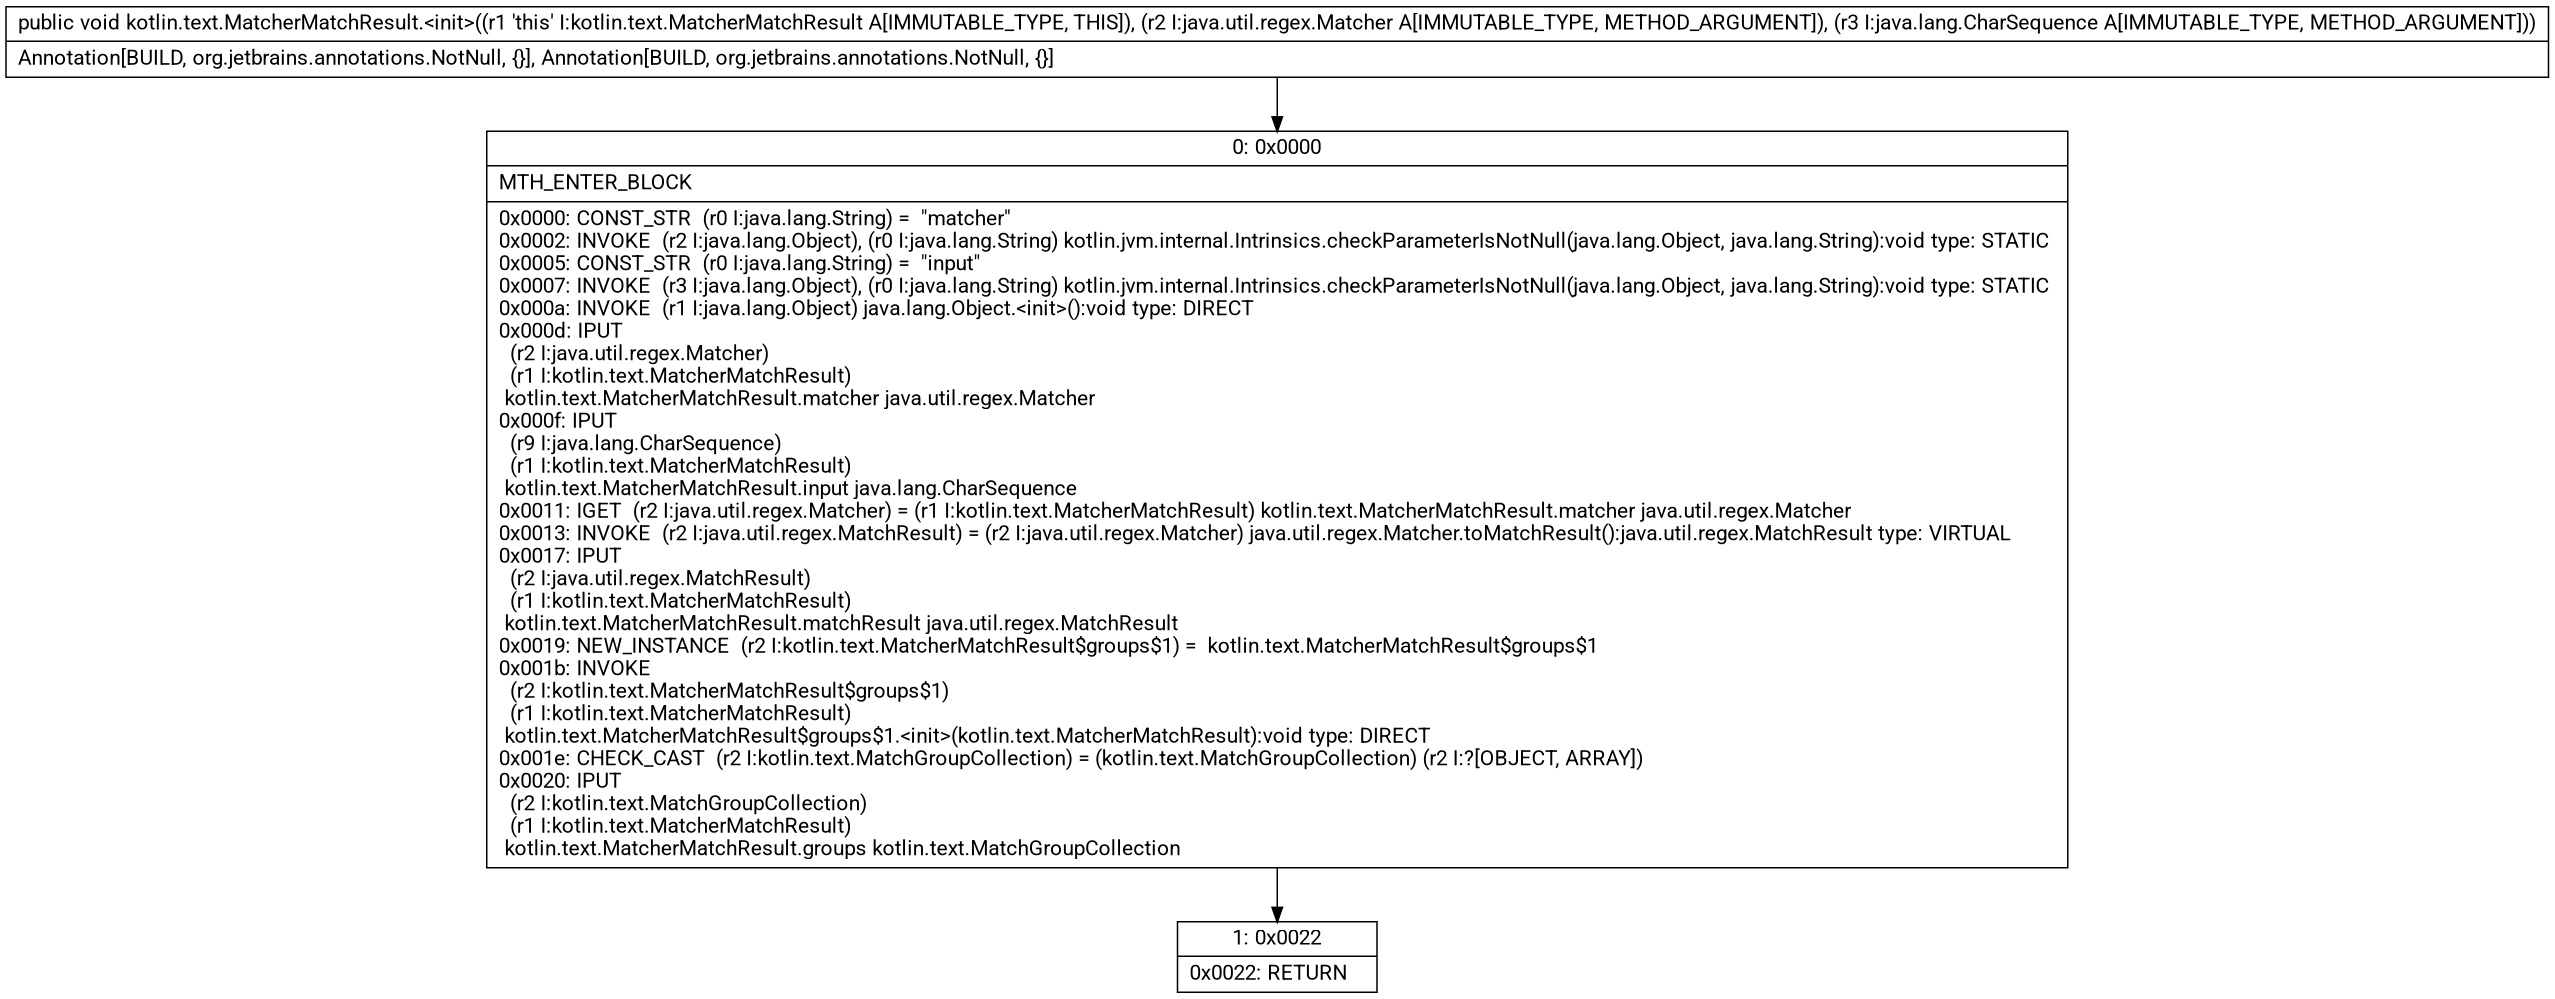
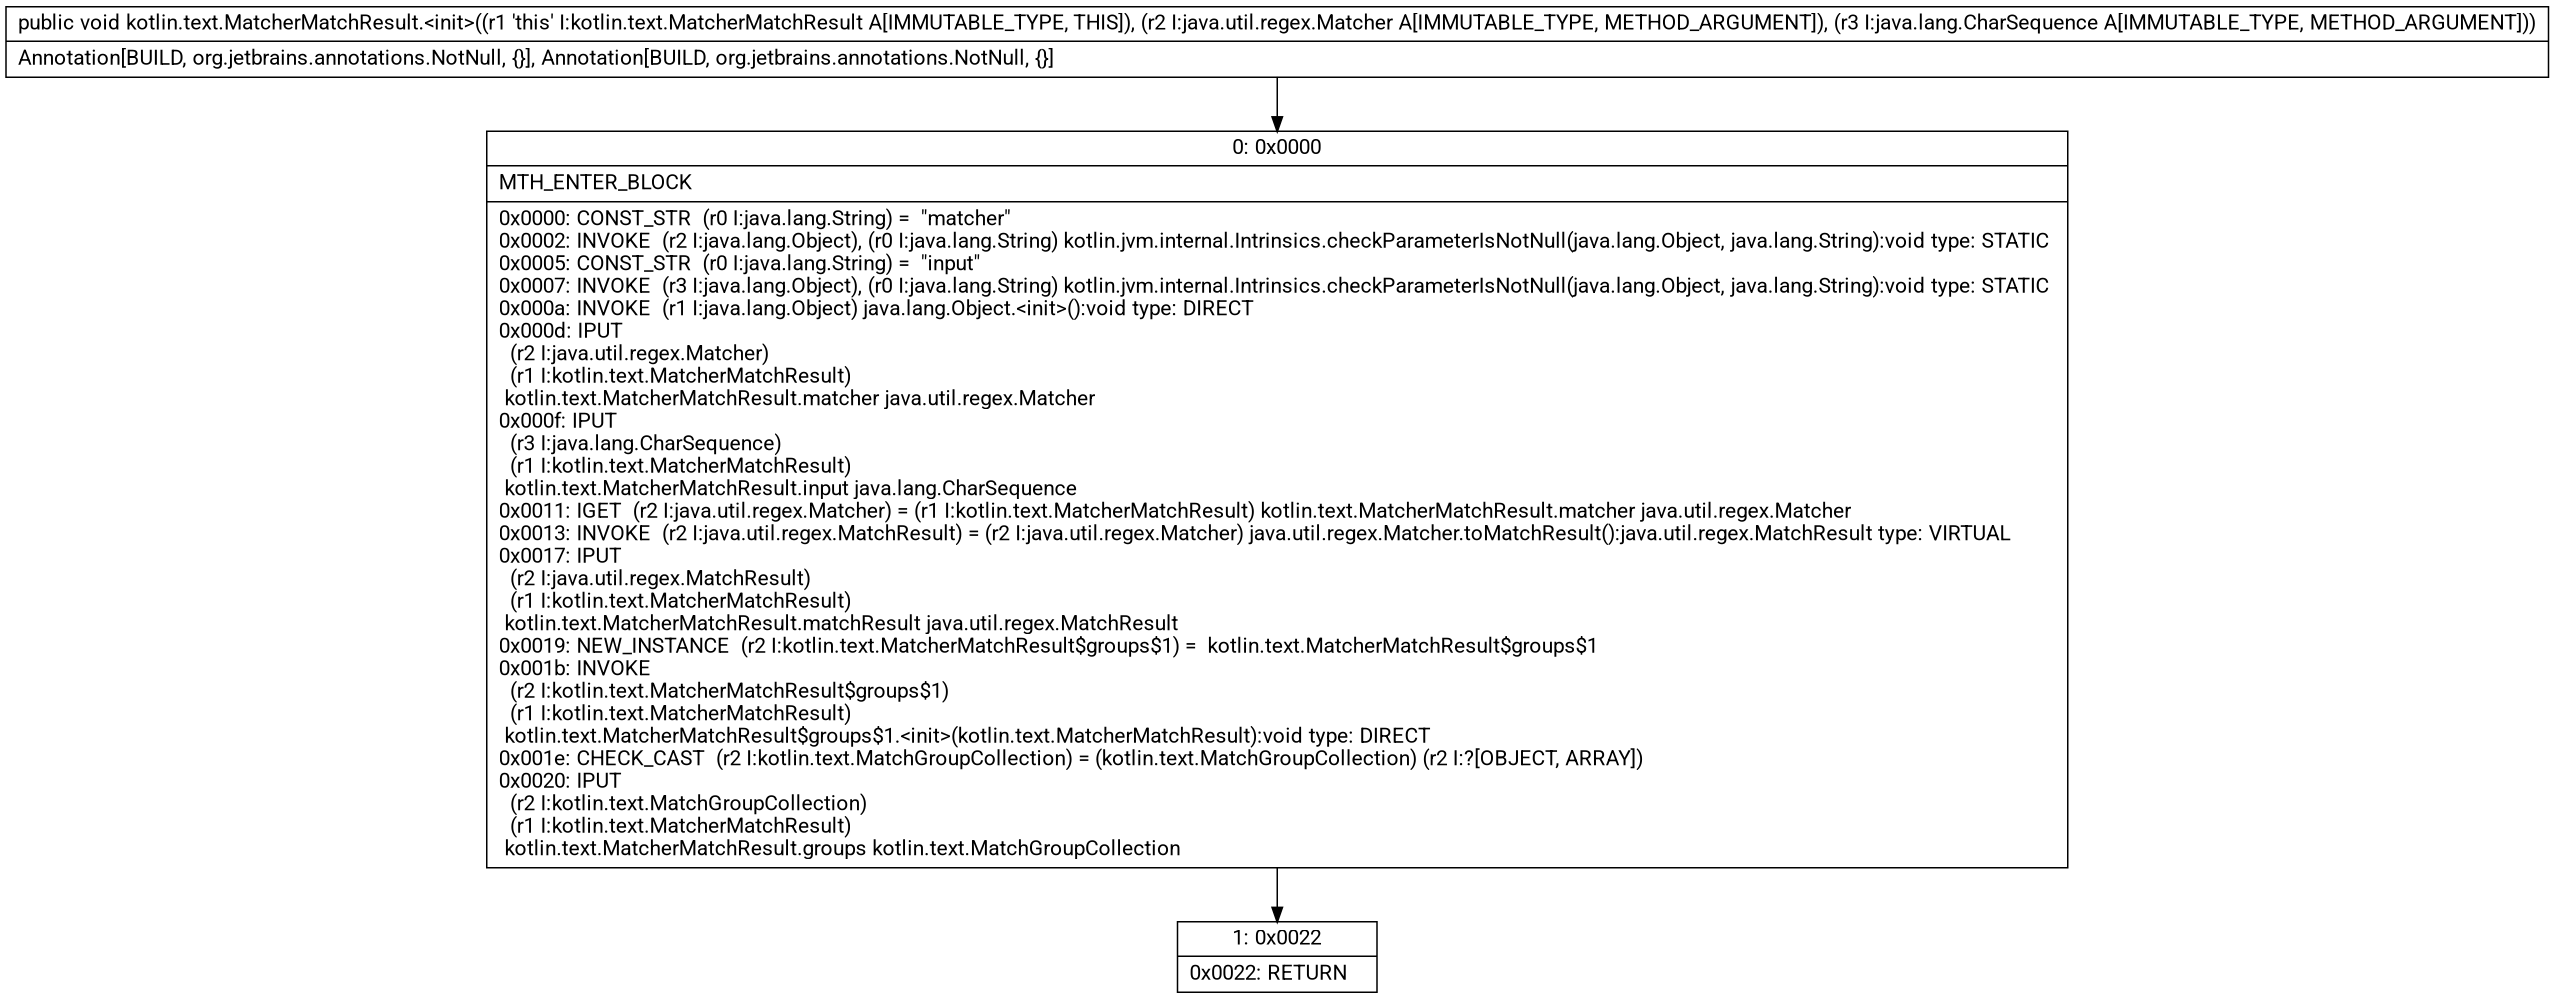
node "0: 0x0000": text "(r9 I:java.lang.CharSequence)" -> "(r3 I:java.lang.CharSequence)"
